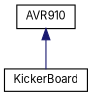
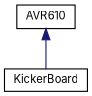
node "AVR910": label "AVR910" -> "AVR610"
